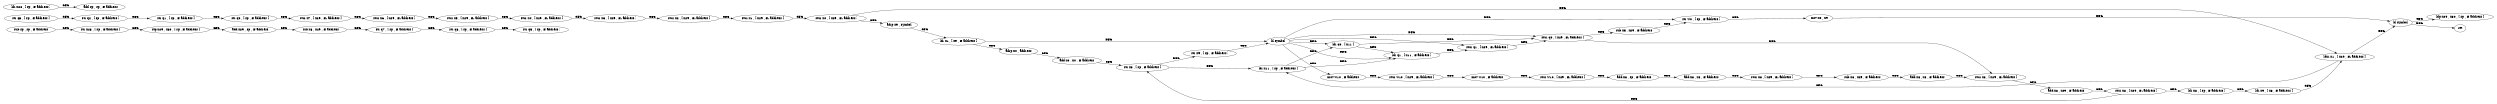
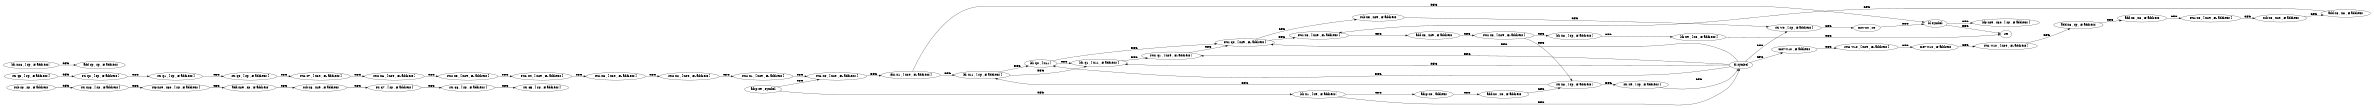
edge "stur x5 , [ x29 , #- address ]" -> "stur x4 , [ x29 , #- address ]": label "CFG" -> "DFG"
edge "stur x0 , [ x29 , #- address ]" -> "adrp x9 , symbol": reversed
edge "ldr x9 , [ x8 , # address ]" -> "ldur x1 , [ x29 , #- address ]": now "ldr x9 , [ x8 , # address ]" -> "ret"
